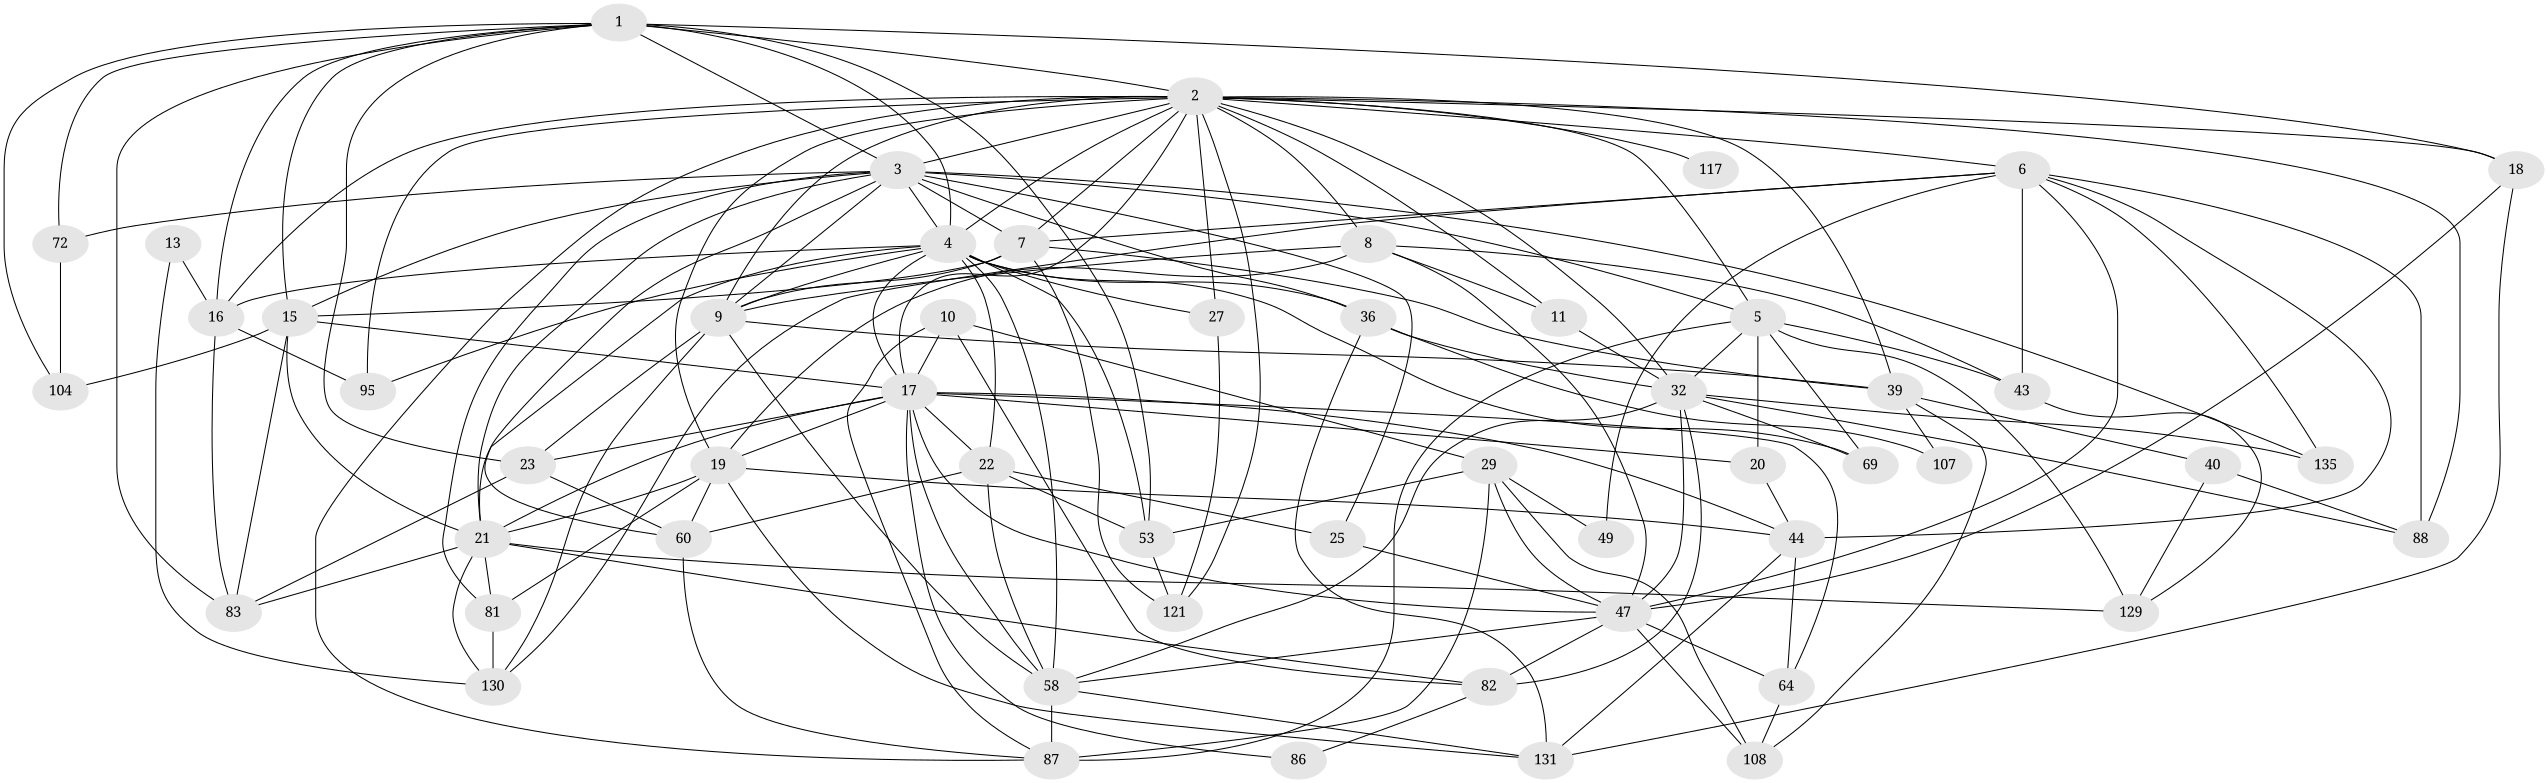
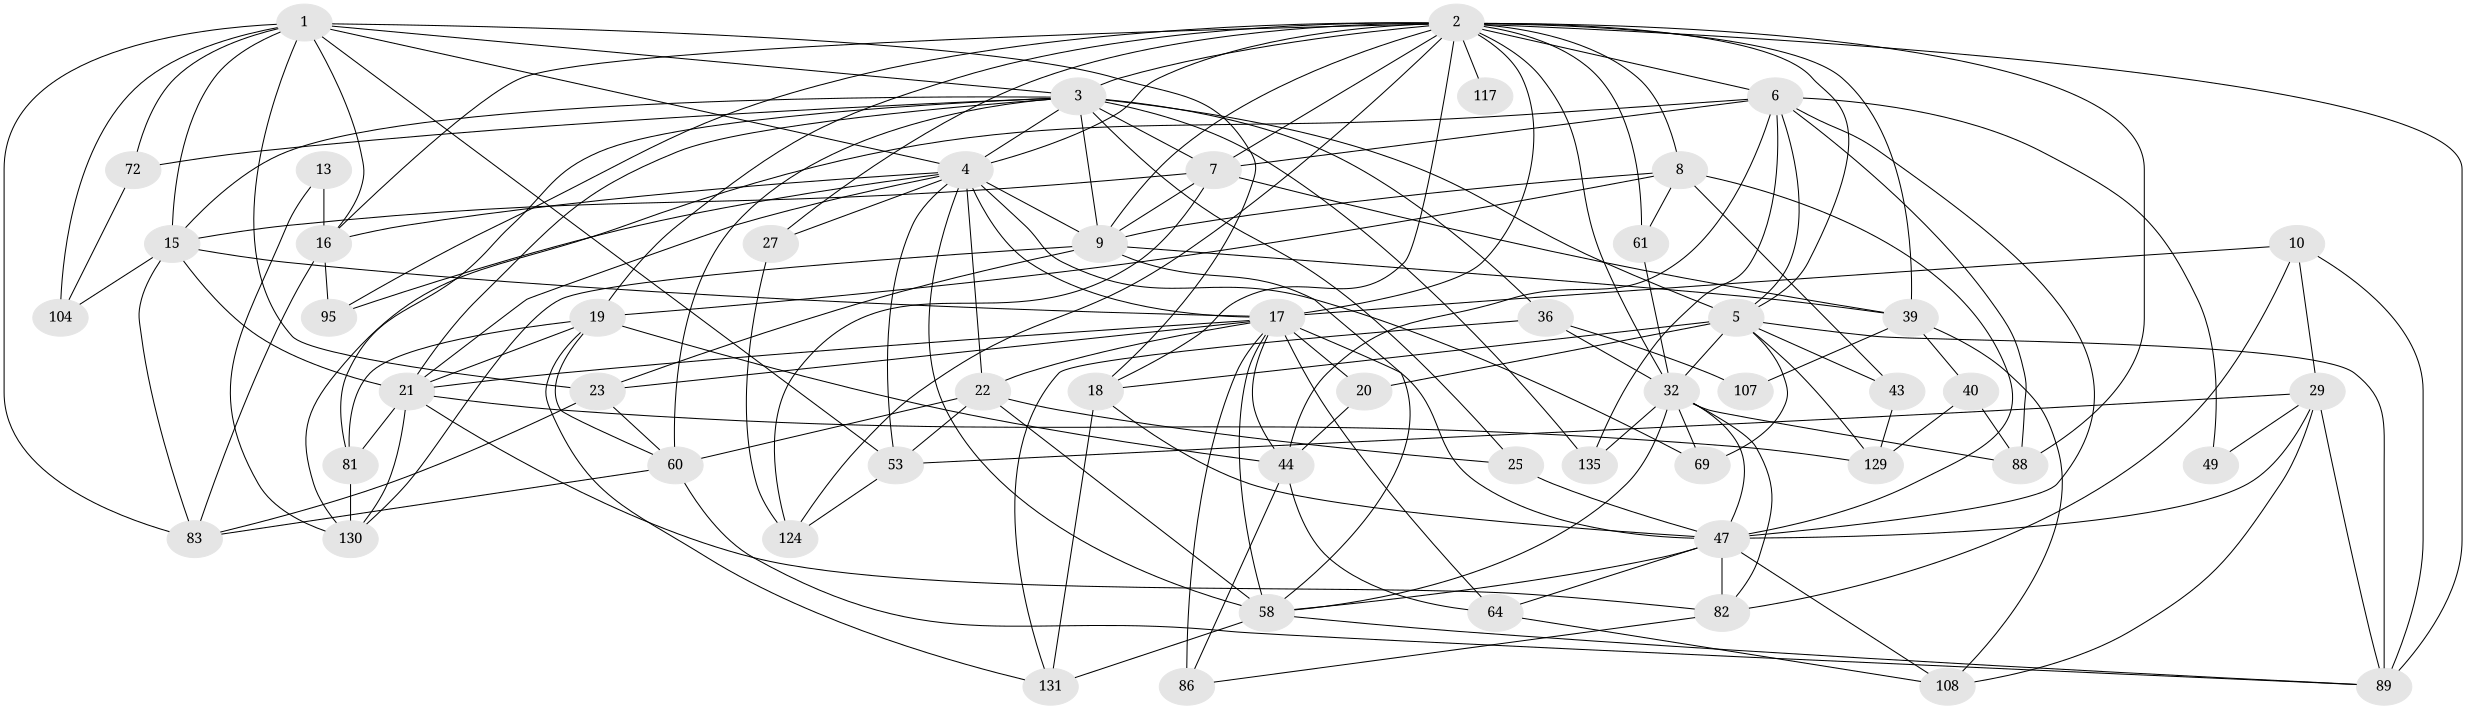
edge "1" -- "2": removed
edge "6" -- "43": now "6" -- "5"
edge "4" -- "36": removed
node "11": label "11" -> "61"
edge "5" -- "18": added
edge "17" -- "19": removed
edge "21" -- "83": now "60" -- "83"
node "121": label "121" -> "124"
edge "44" -- "131": now "44" -- "86"
node "87": label "87" -> "89"
